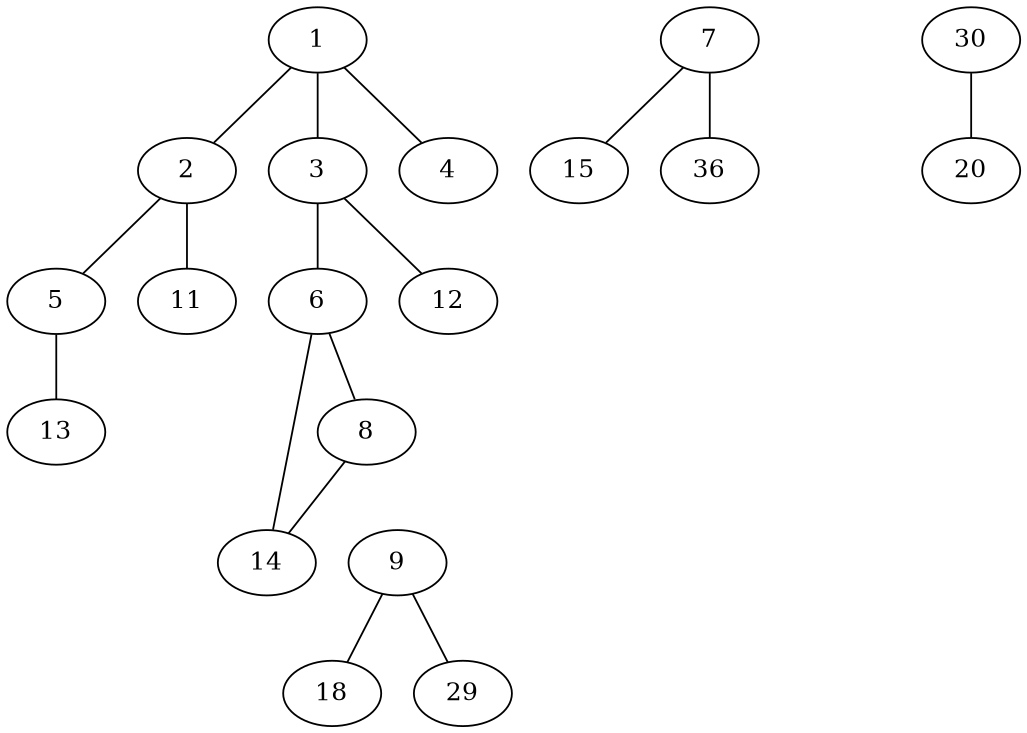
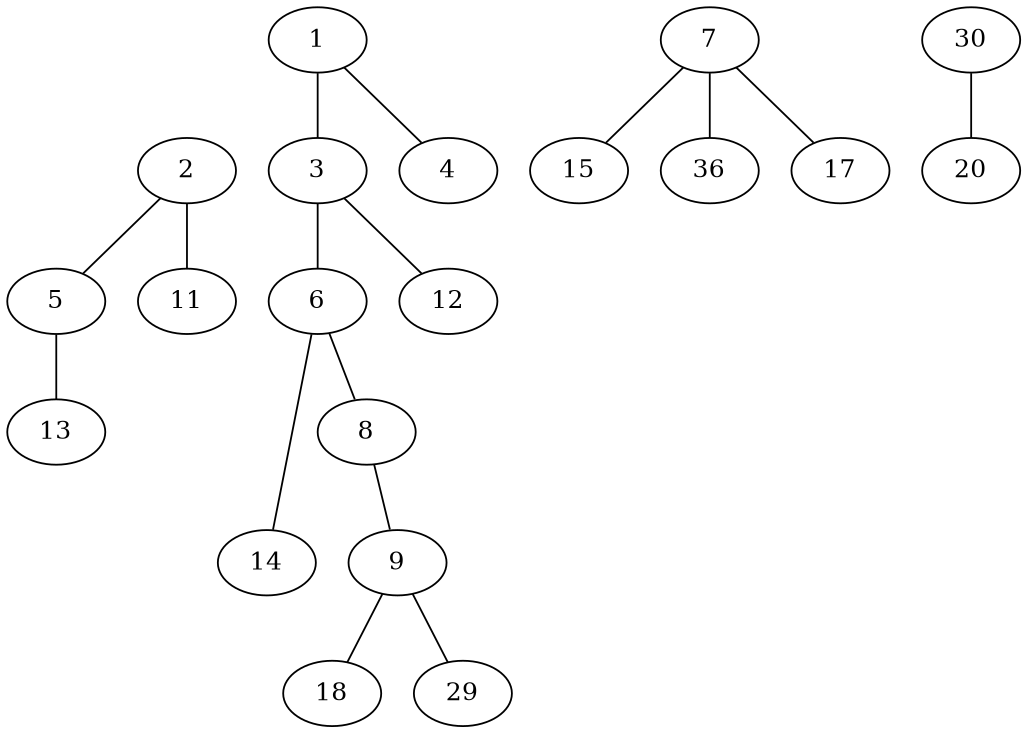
edge "1" -- "2": removed
node "17": added
edge "8" -- "14": now "8" -- "9"
